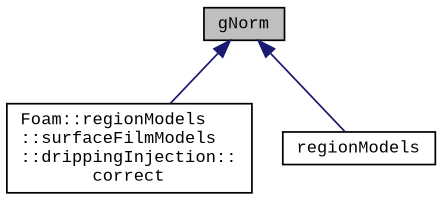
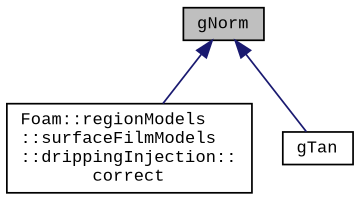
node "regionModels": label "regionModels" -> "gTan"
